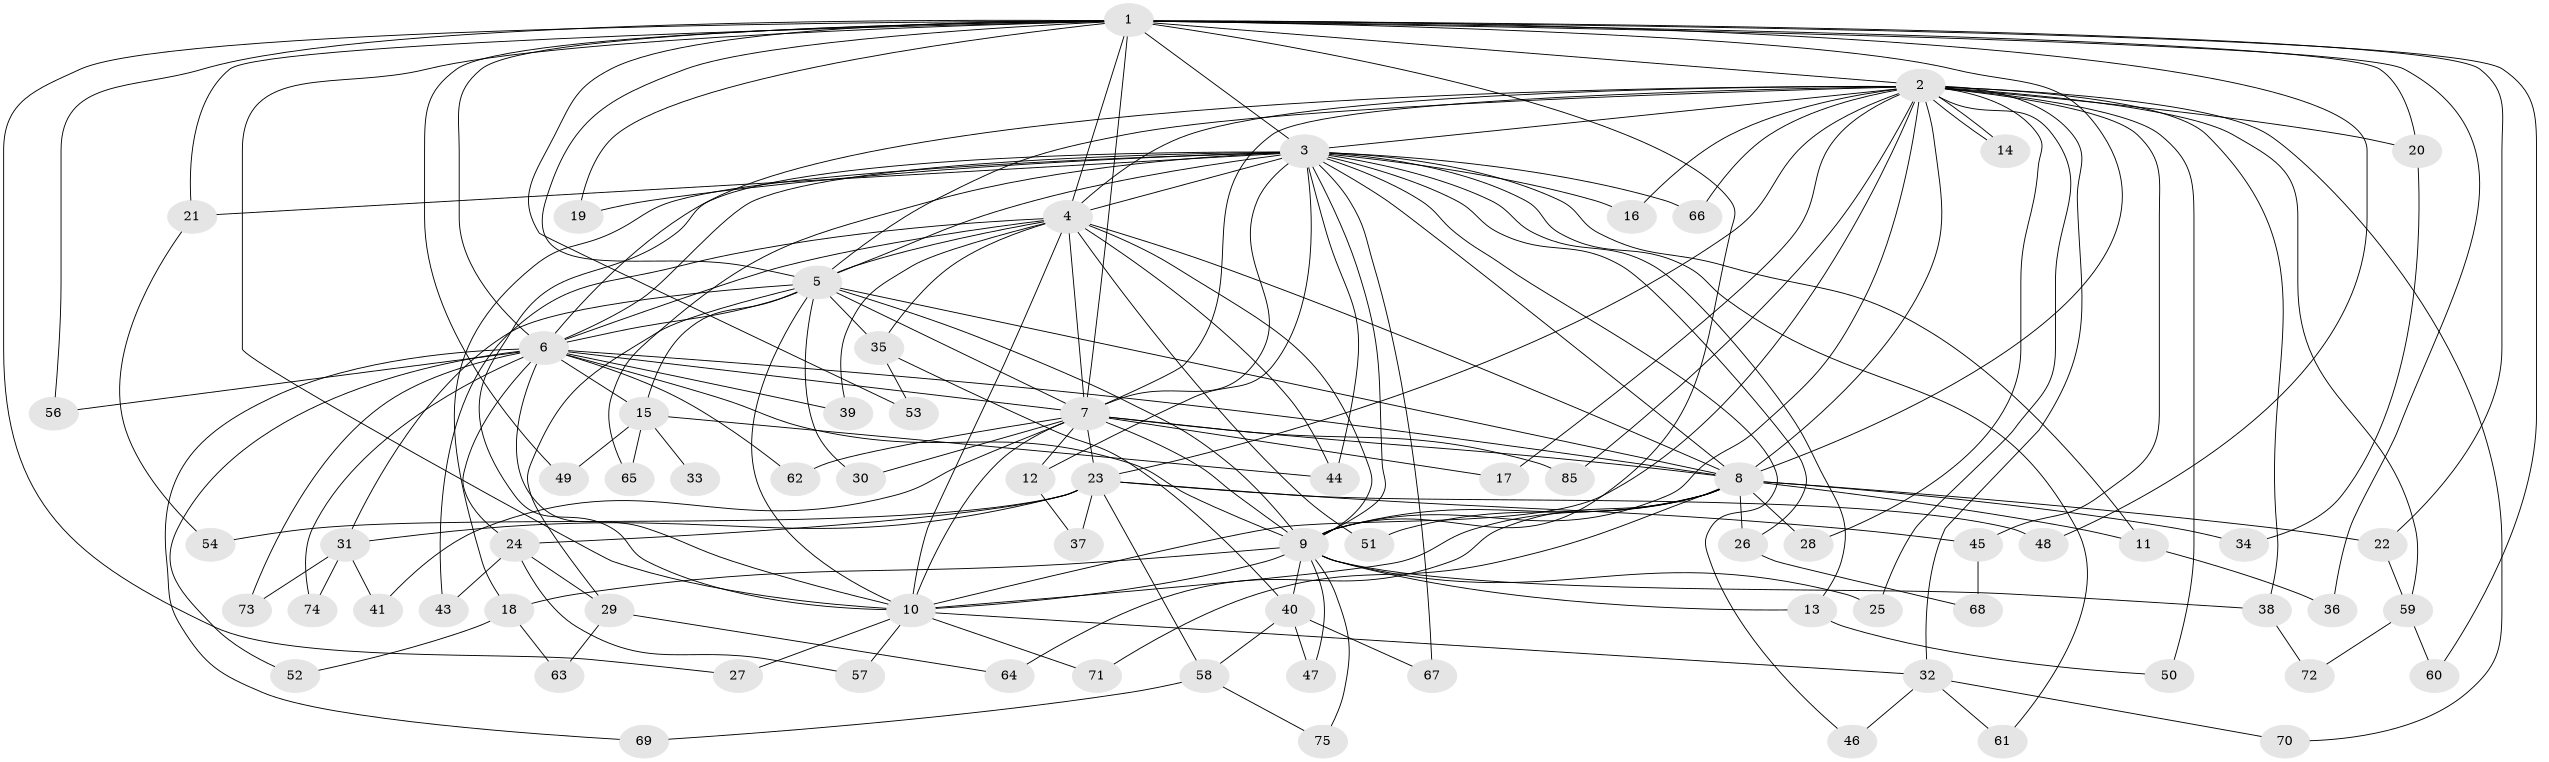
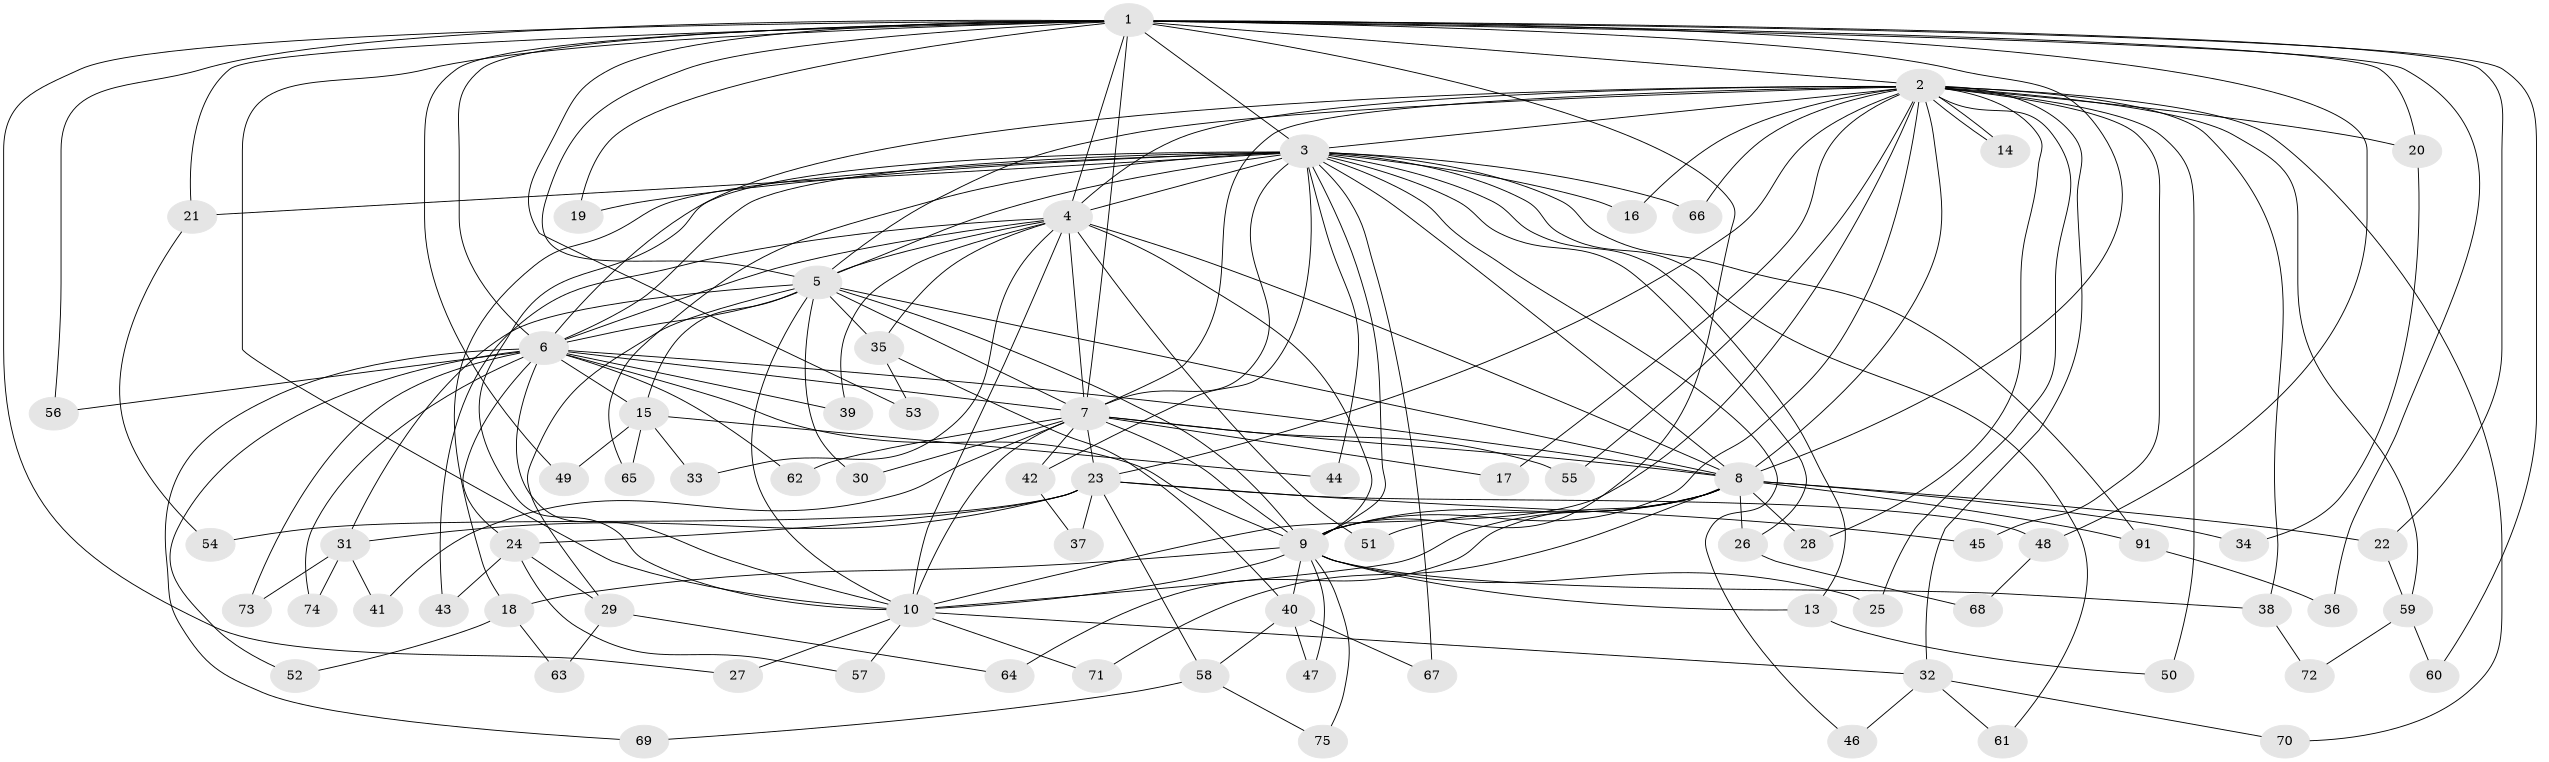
edge "4" -- "44": now "4" -- "33"
node "12": label "12" -> "42"
node "85": label "85" -> "55"
node "11": label "11" -> "91"
edge "45" -- "68": now "48" -- "68"
